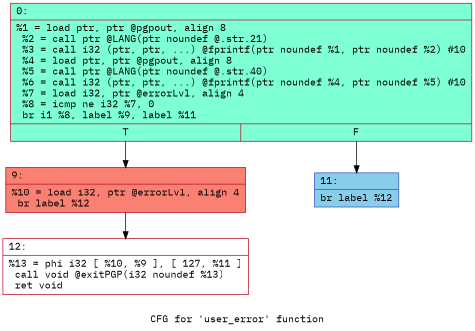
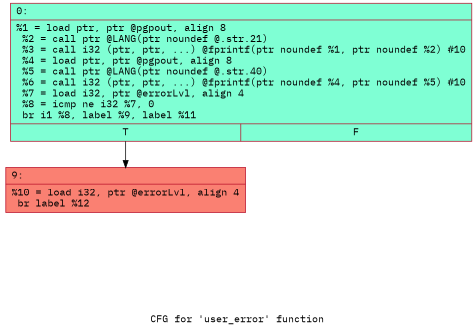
node "11:": removed
node "12:": removed
